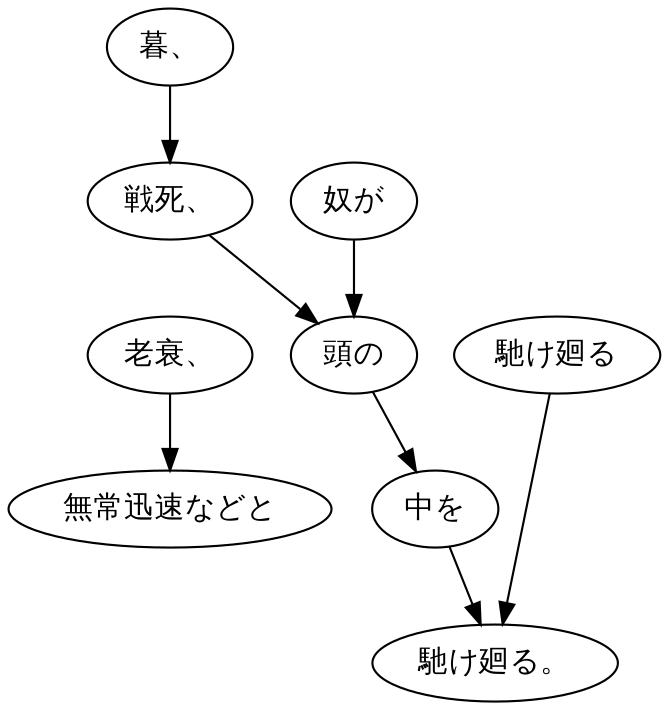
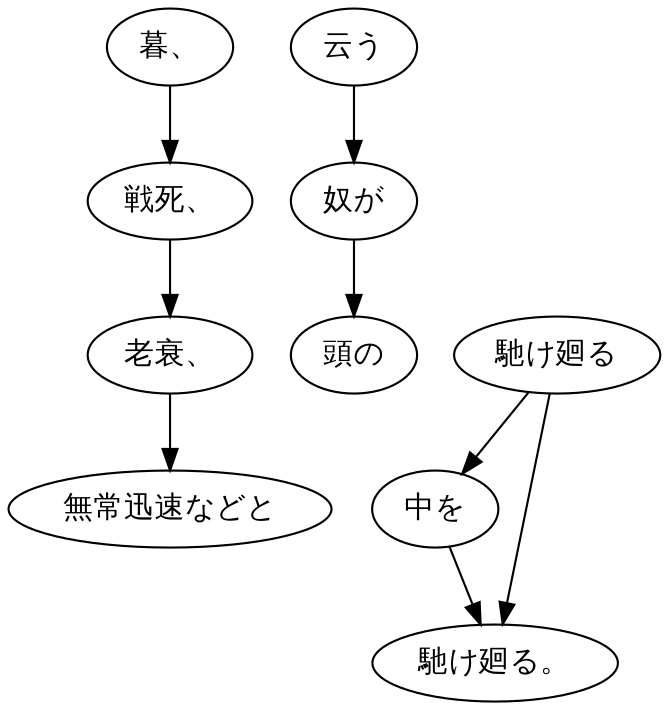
node "云う": added
edge "戦死、" -> "頭の": now "戦死、" -> "老衰、"
edge "頭の" -> "中を": now "馳け廻る" -> "中を"
